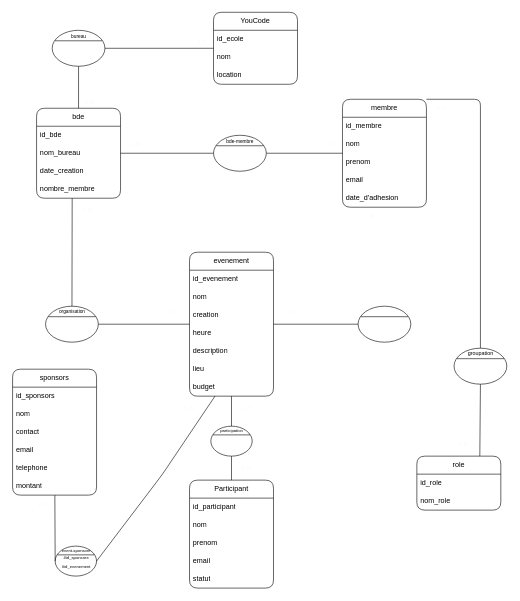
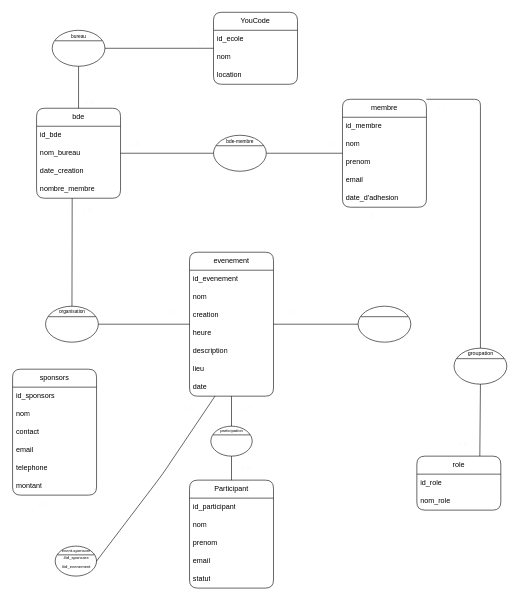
node "budget": label "budget" -> "date"
edge "sponsors" -- "#id_sponsore #id_evenement": removed
